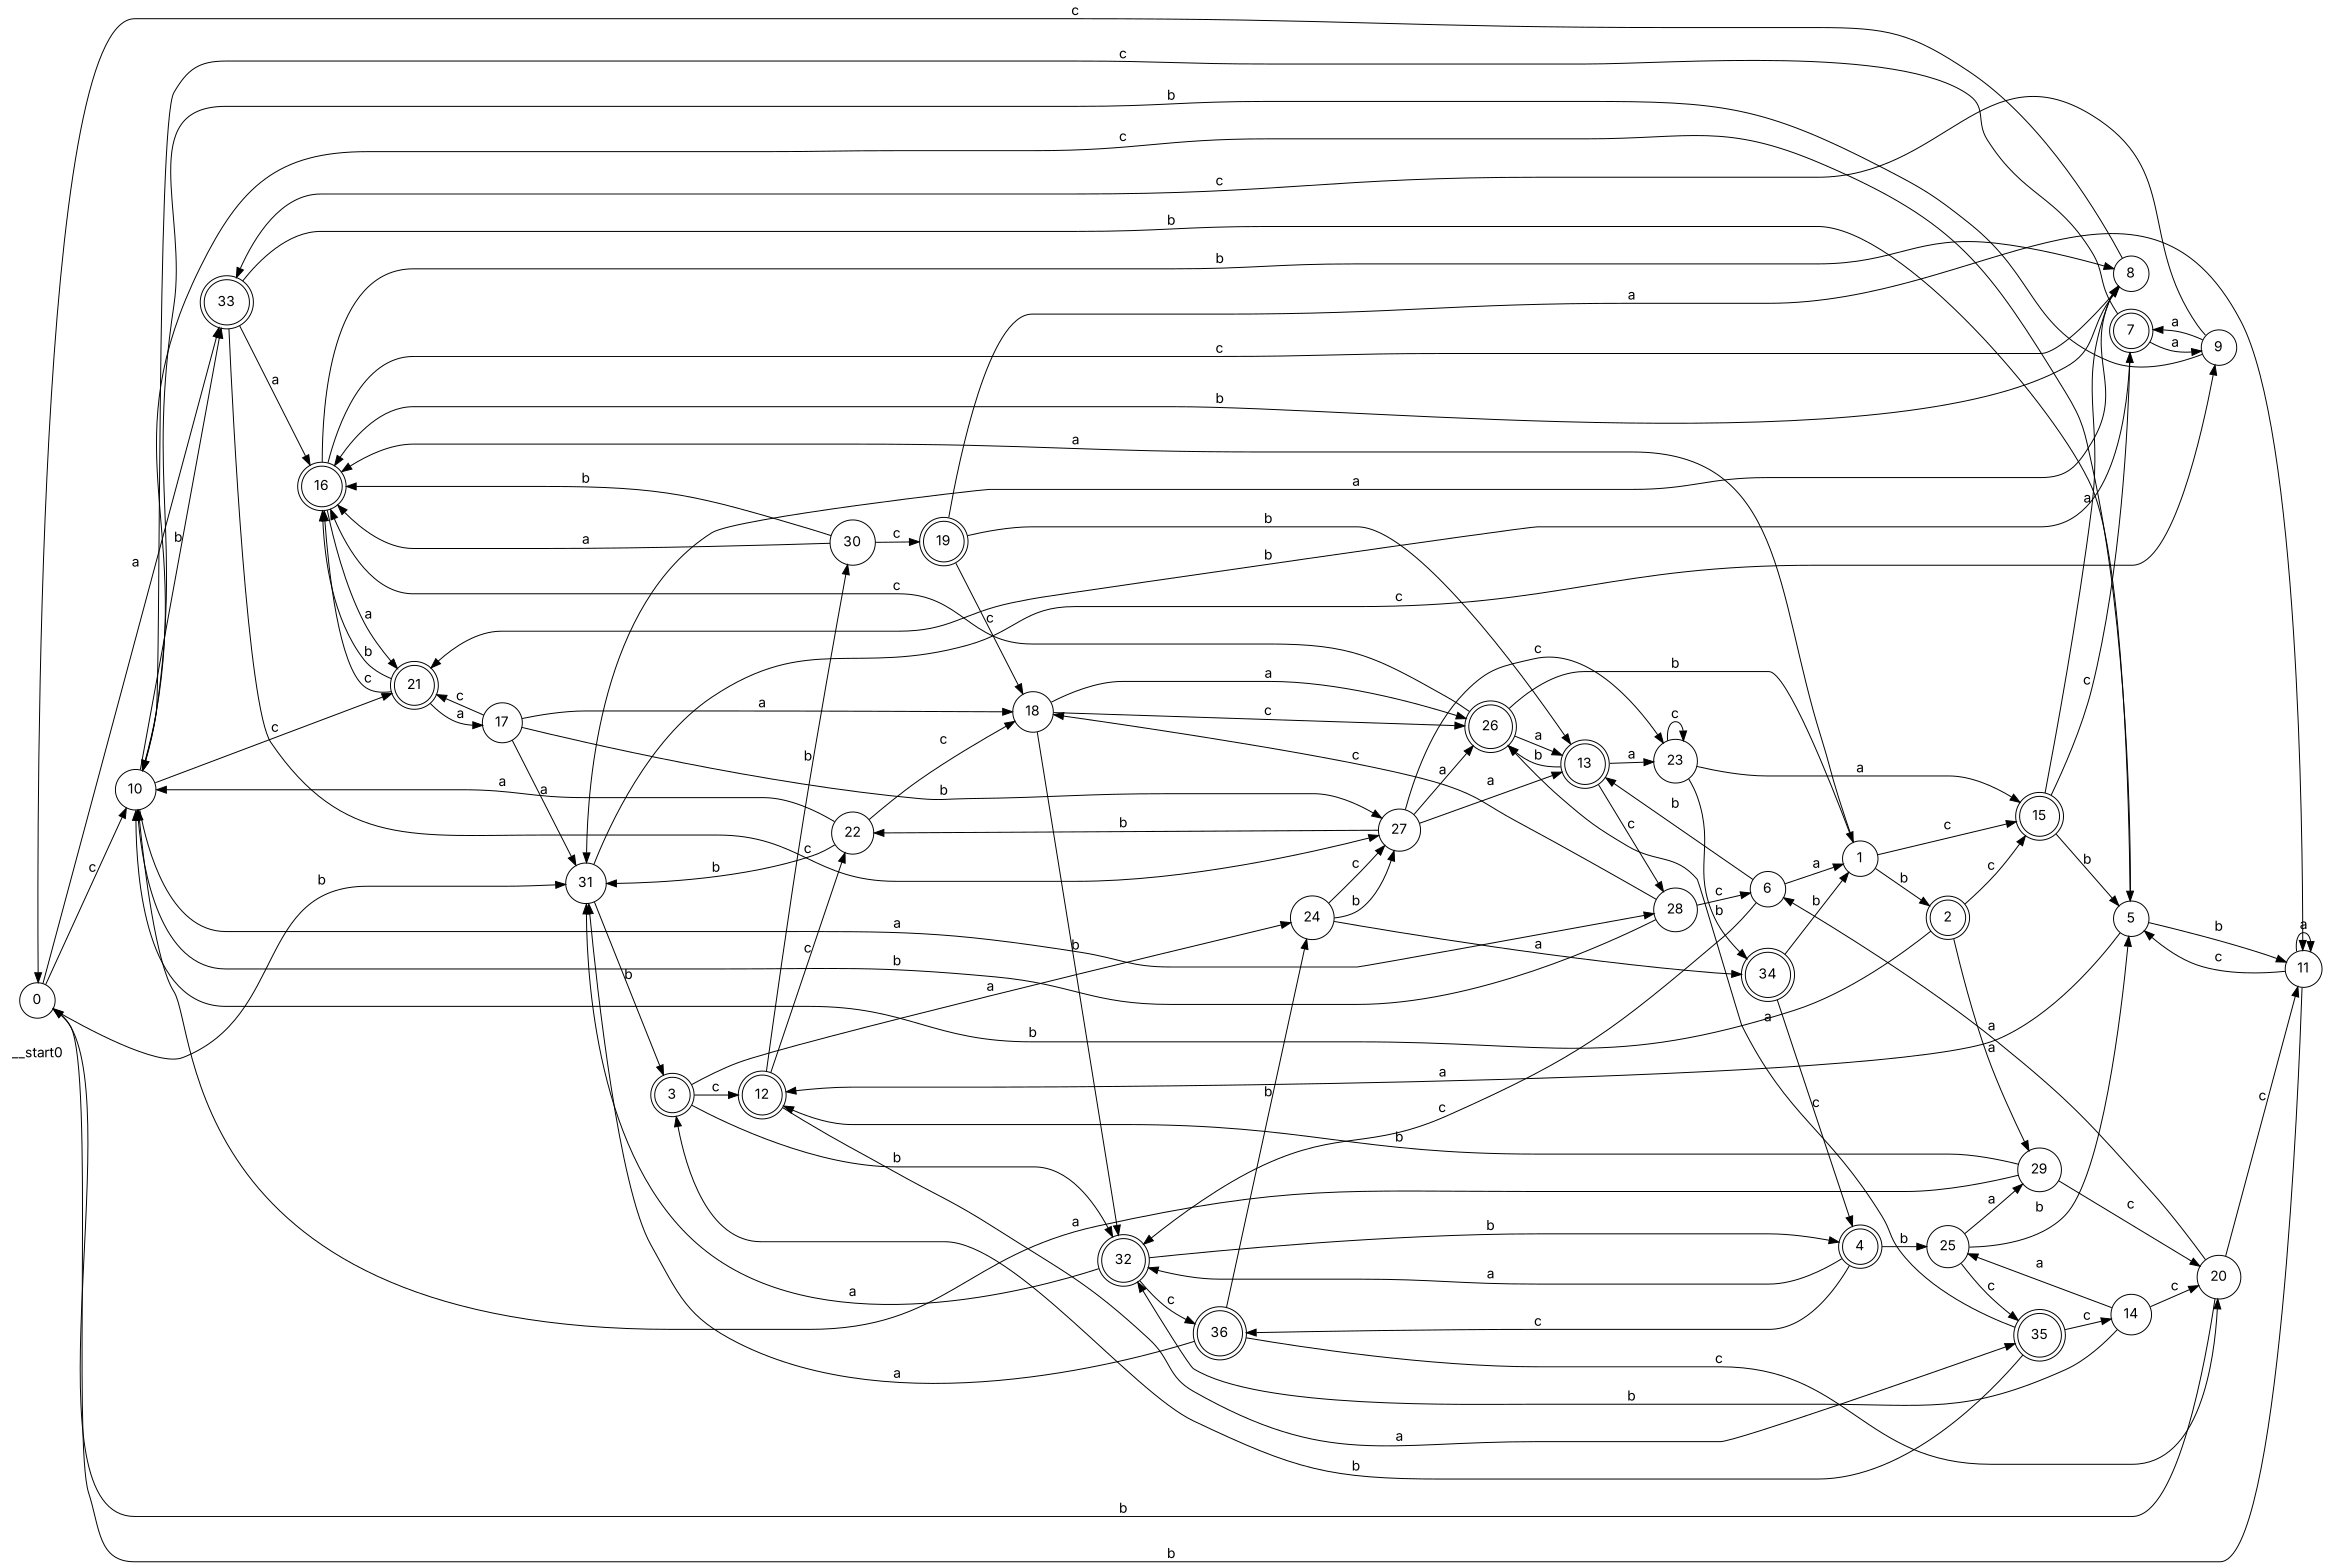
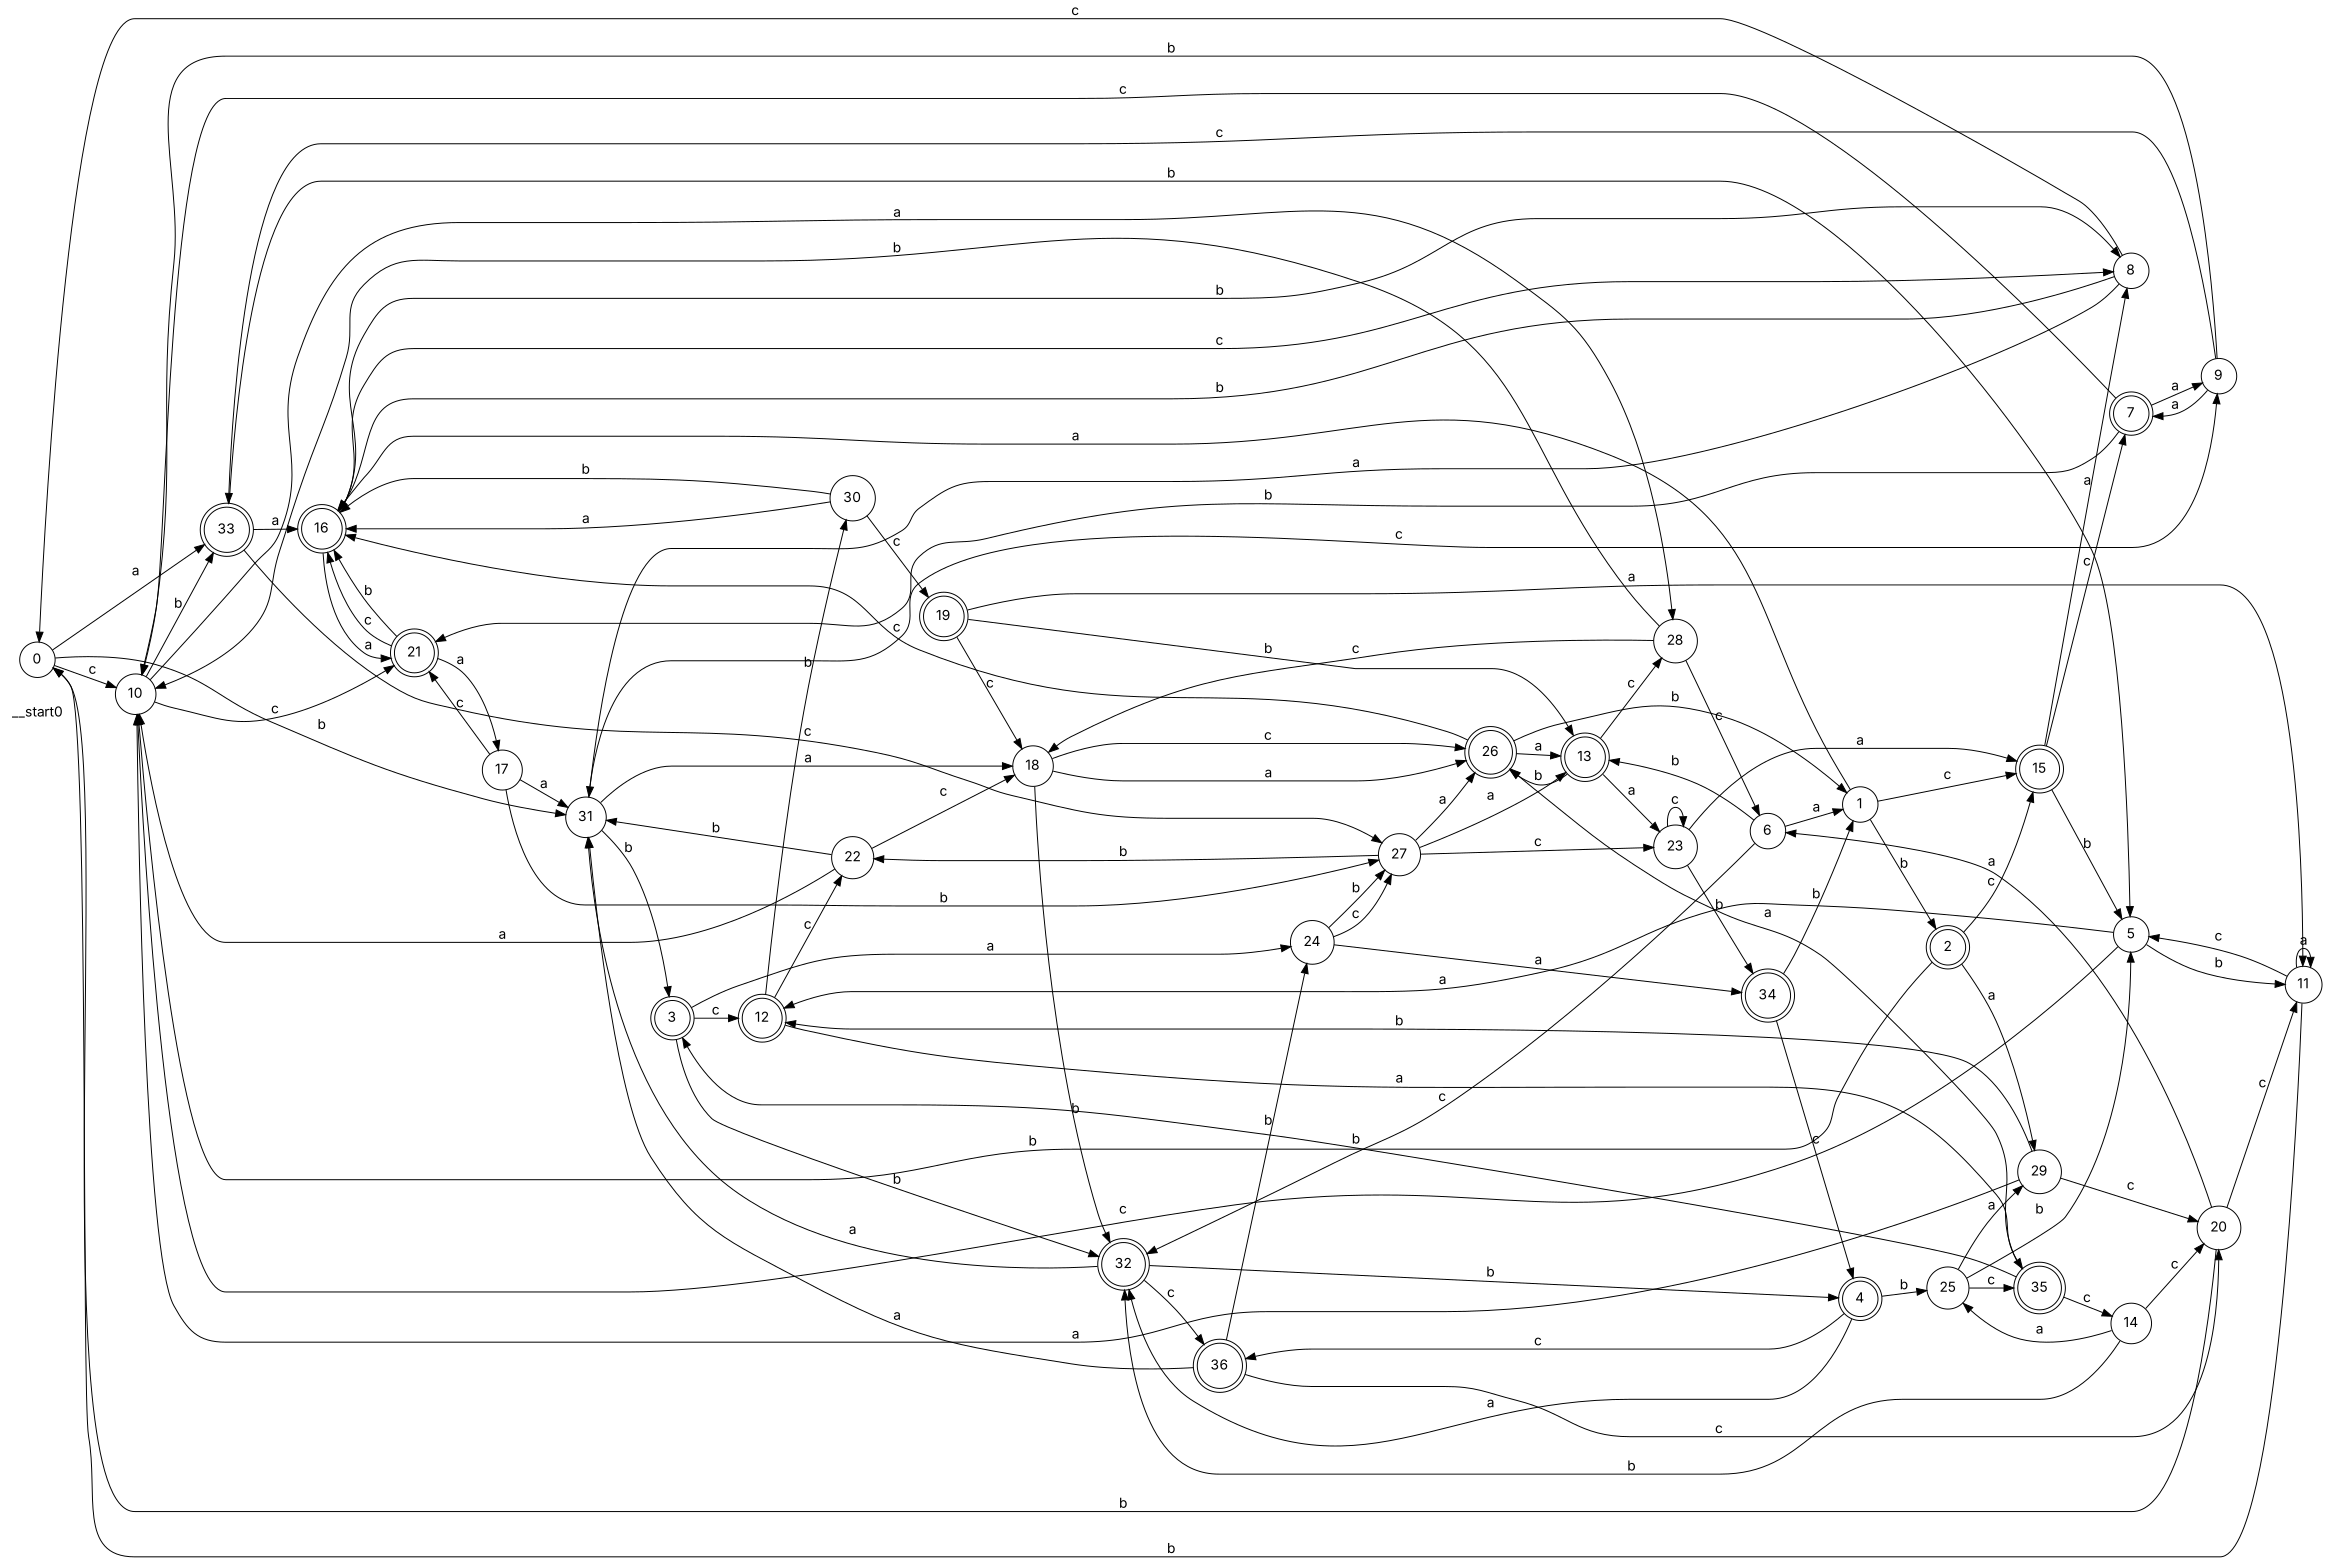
edge "17" -> "18": now "31" -> "18"
